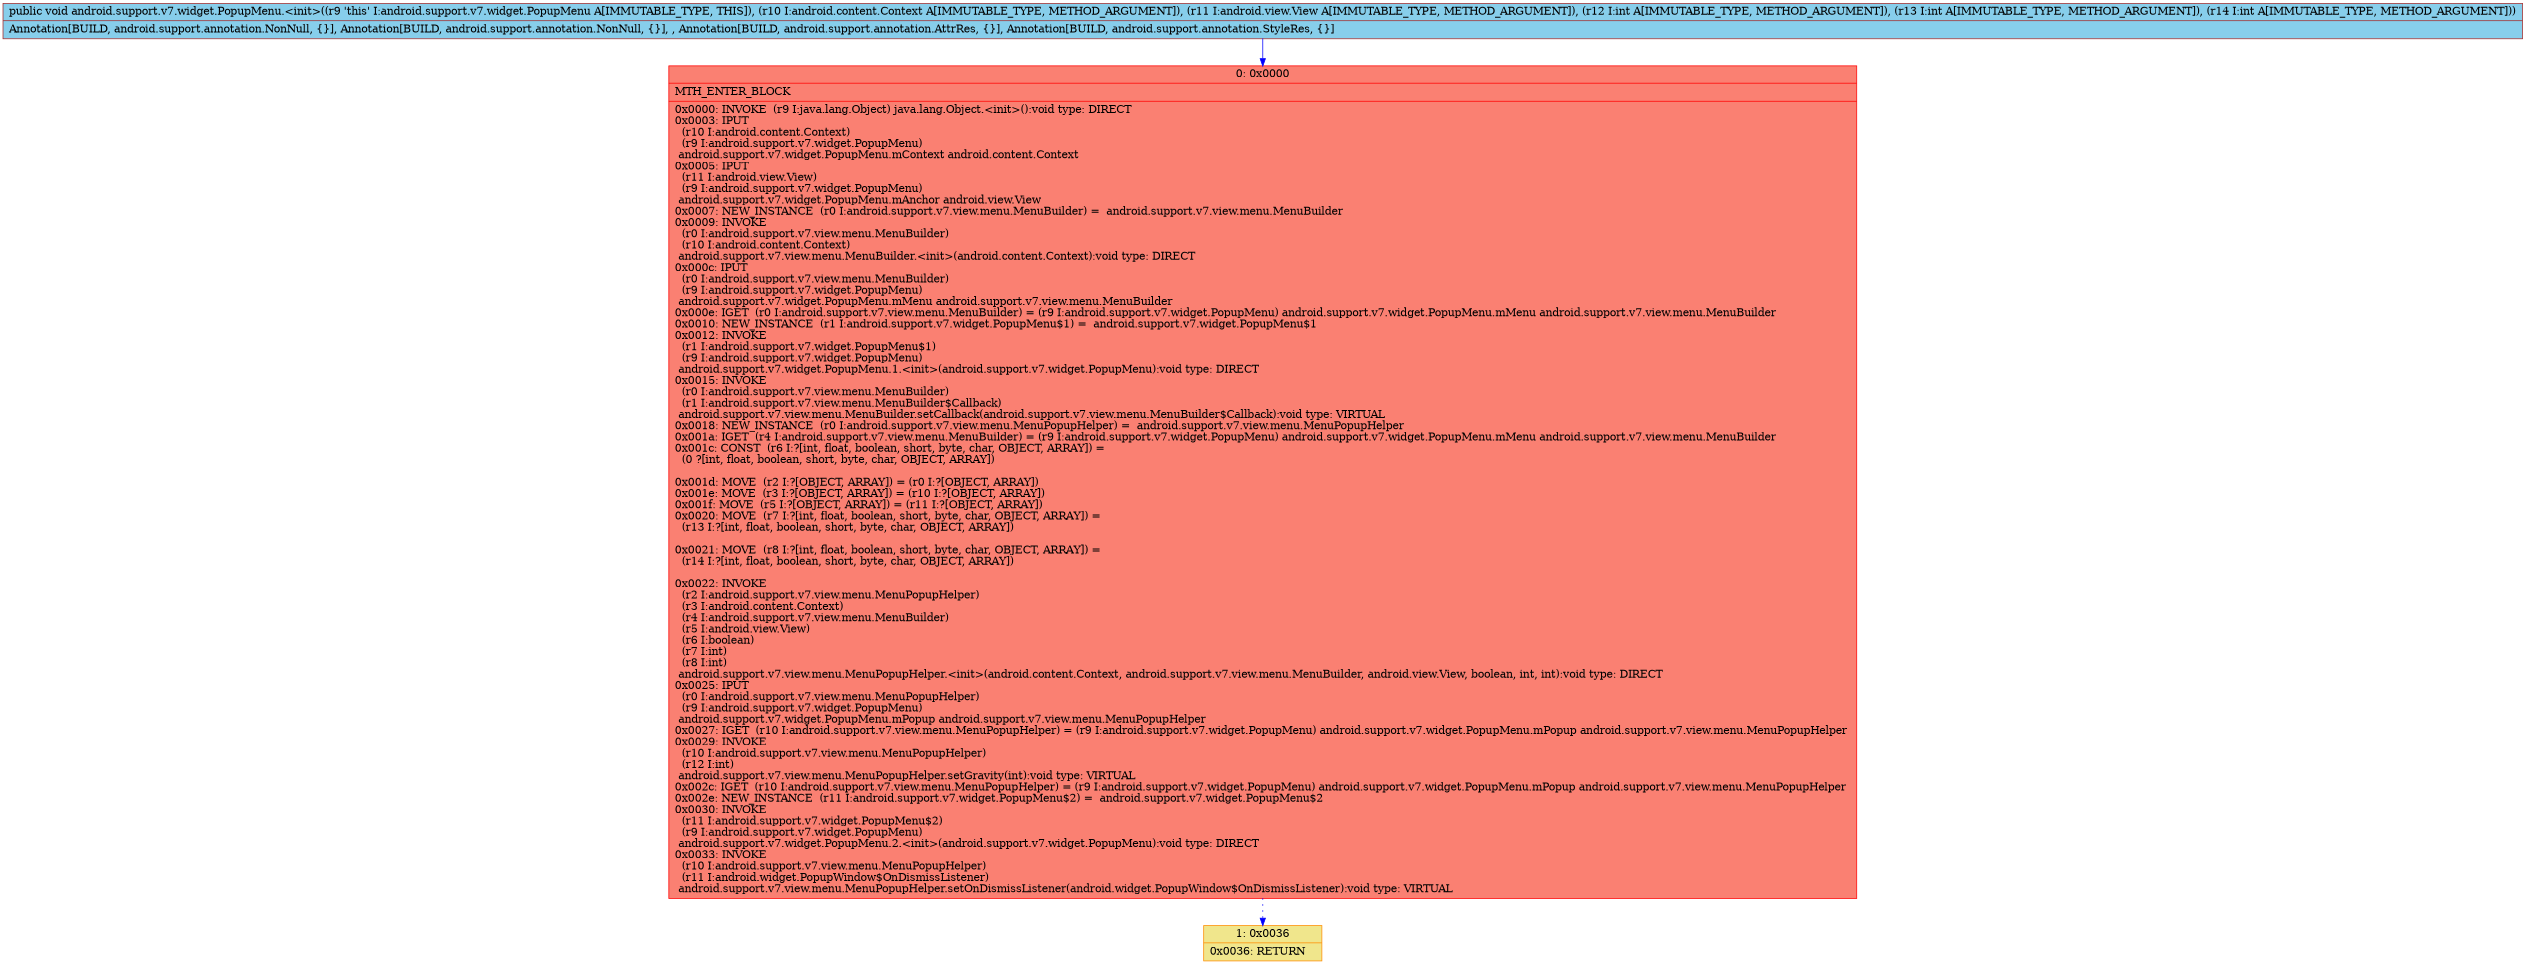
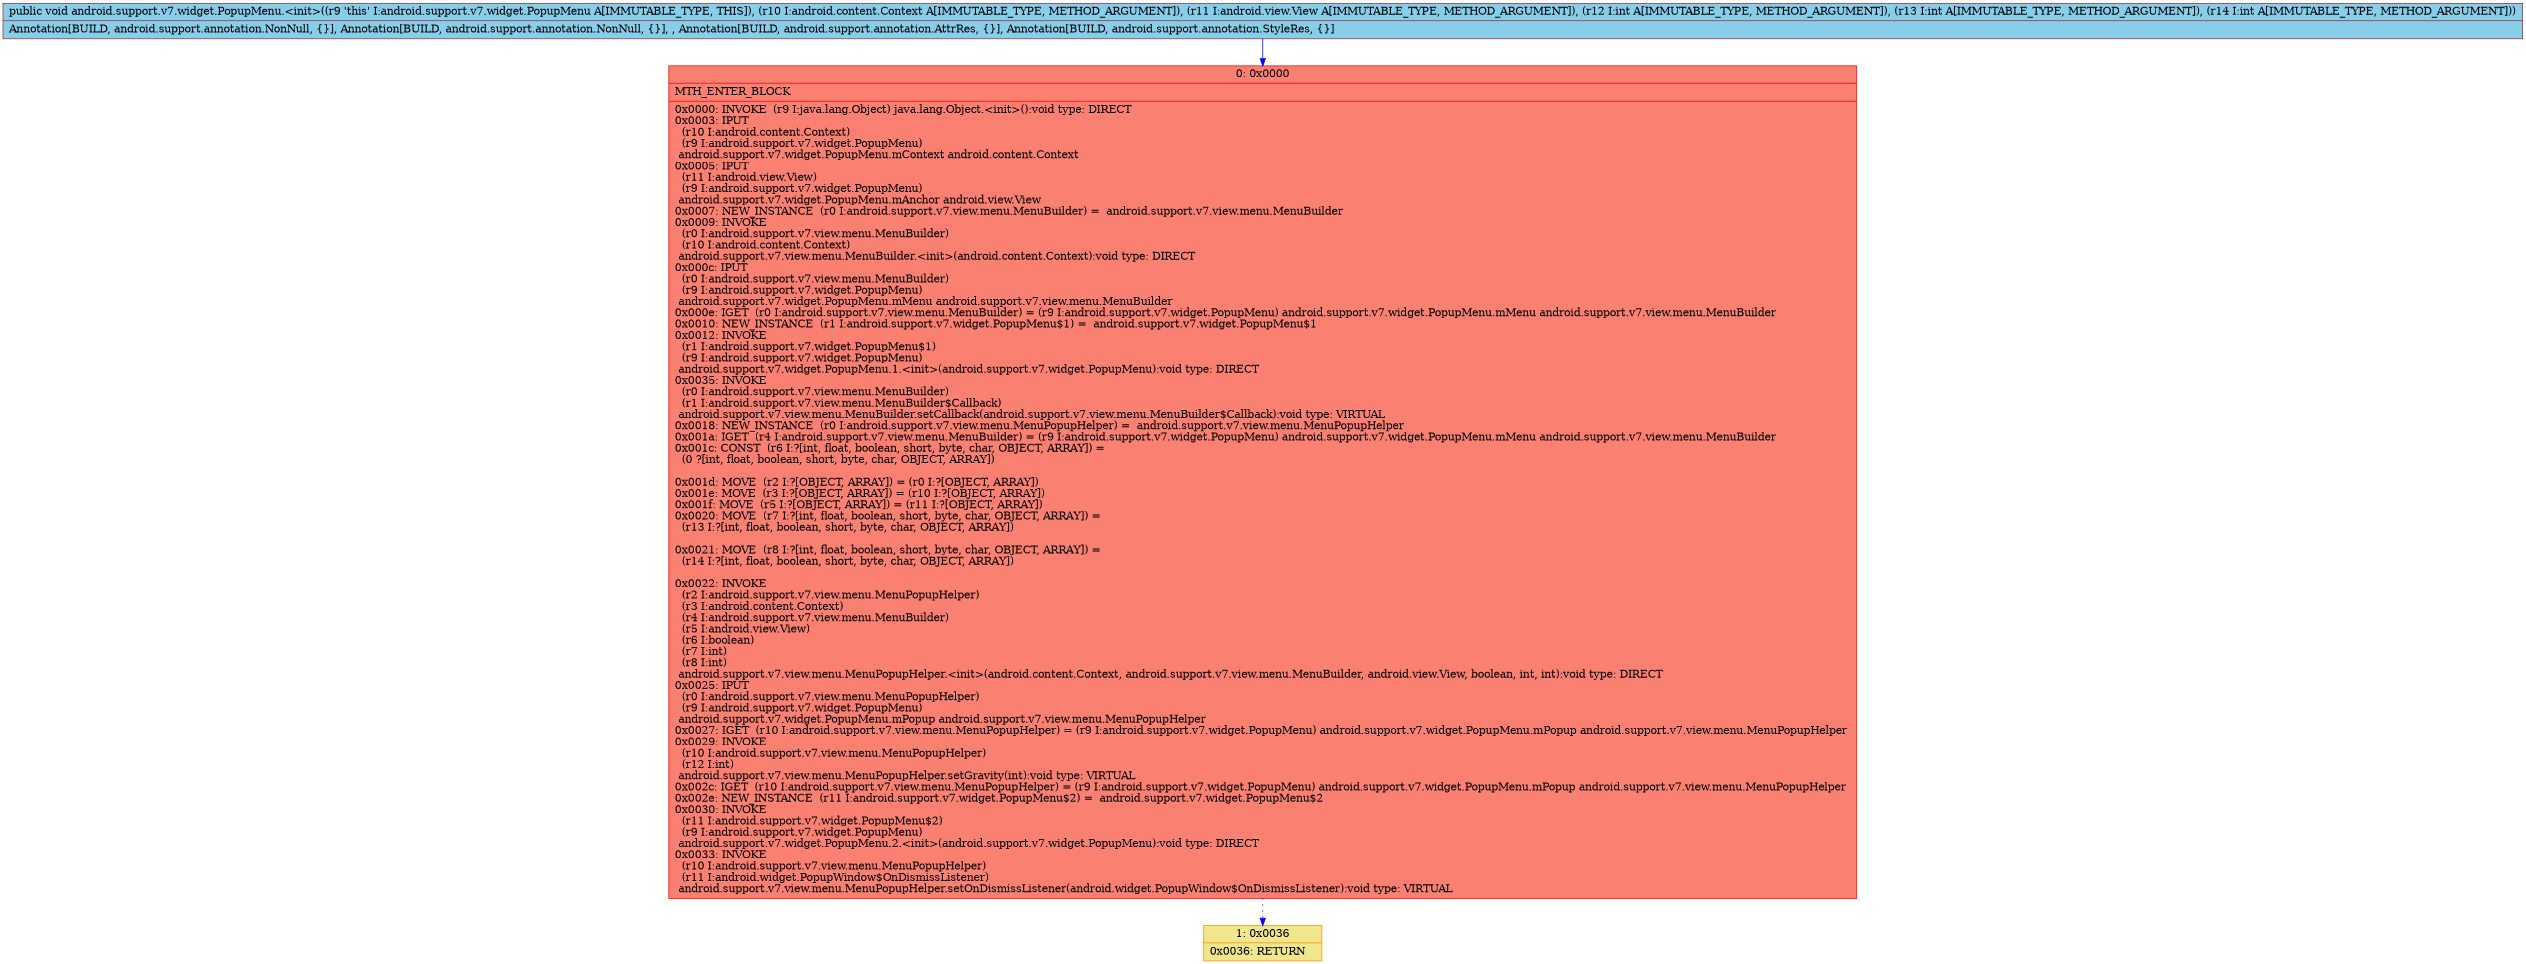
node "0: 0x0000": text "0x0015: INVOKE" -> "0x0035: INVOKE"
